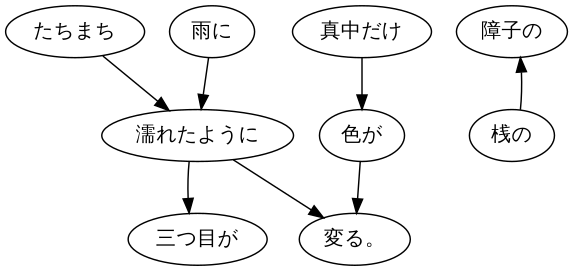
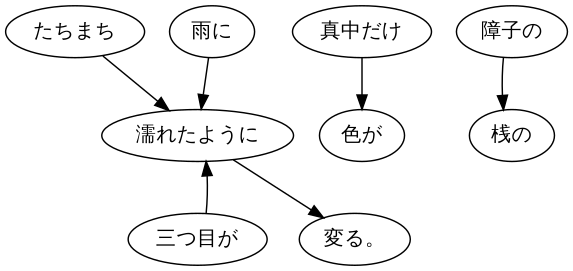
edge "桟の" -> "障子の": reversed
edge "濡れたように" -> "三つ目が": reversed
edge "色が" -> "変る。": removed
